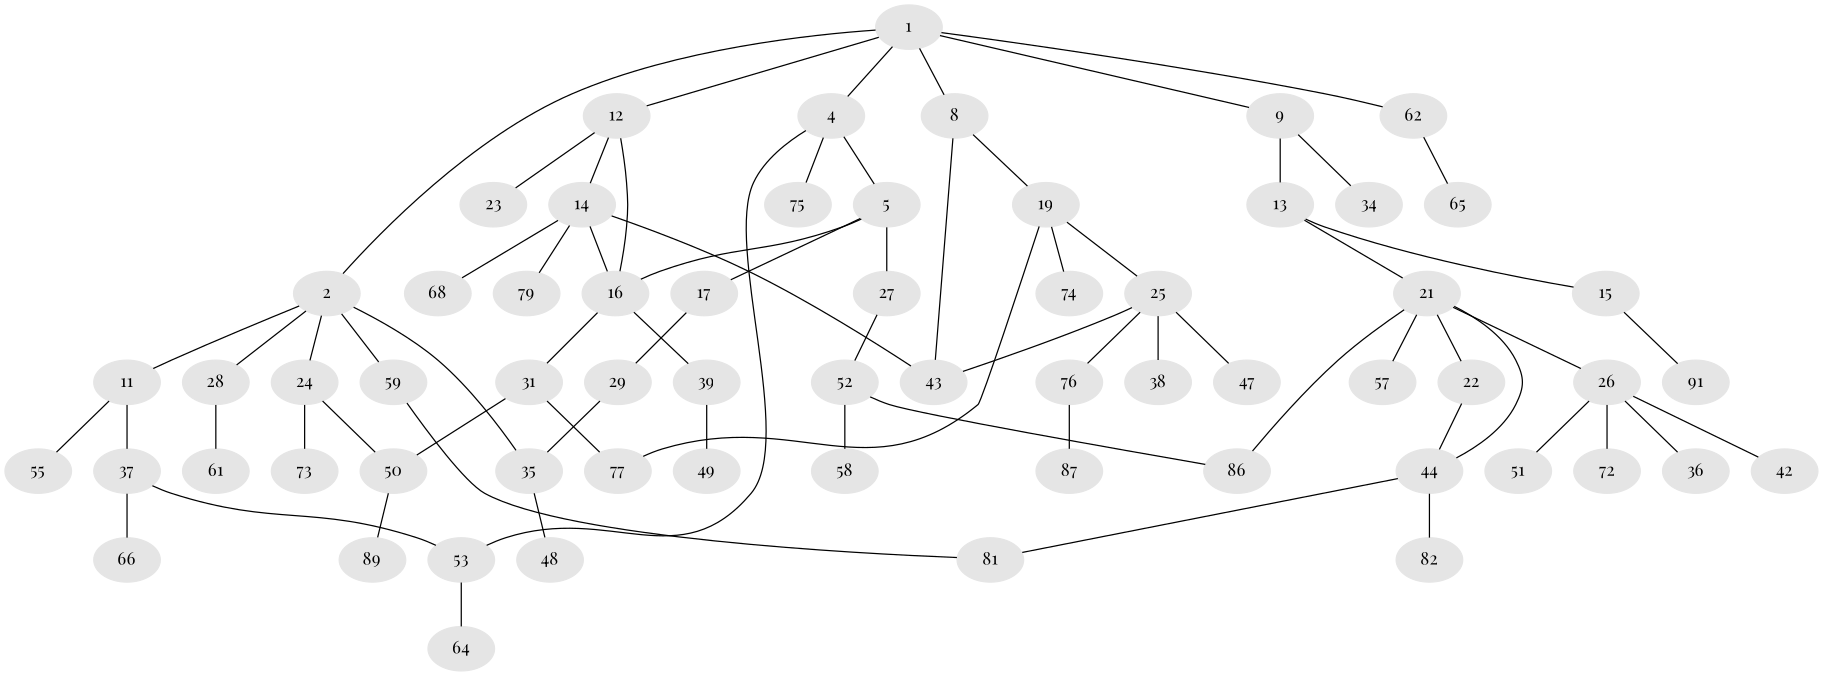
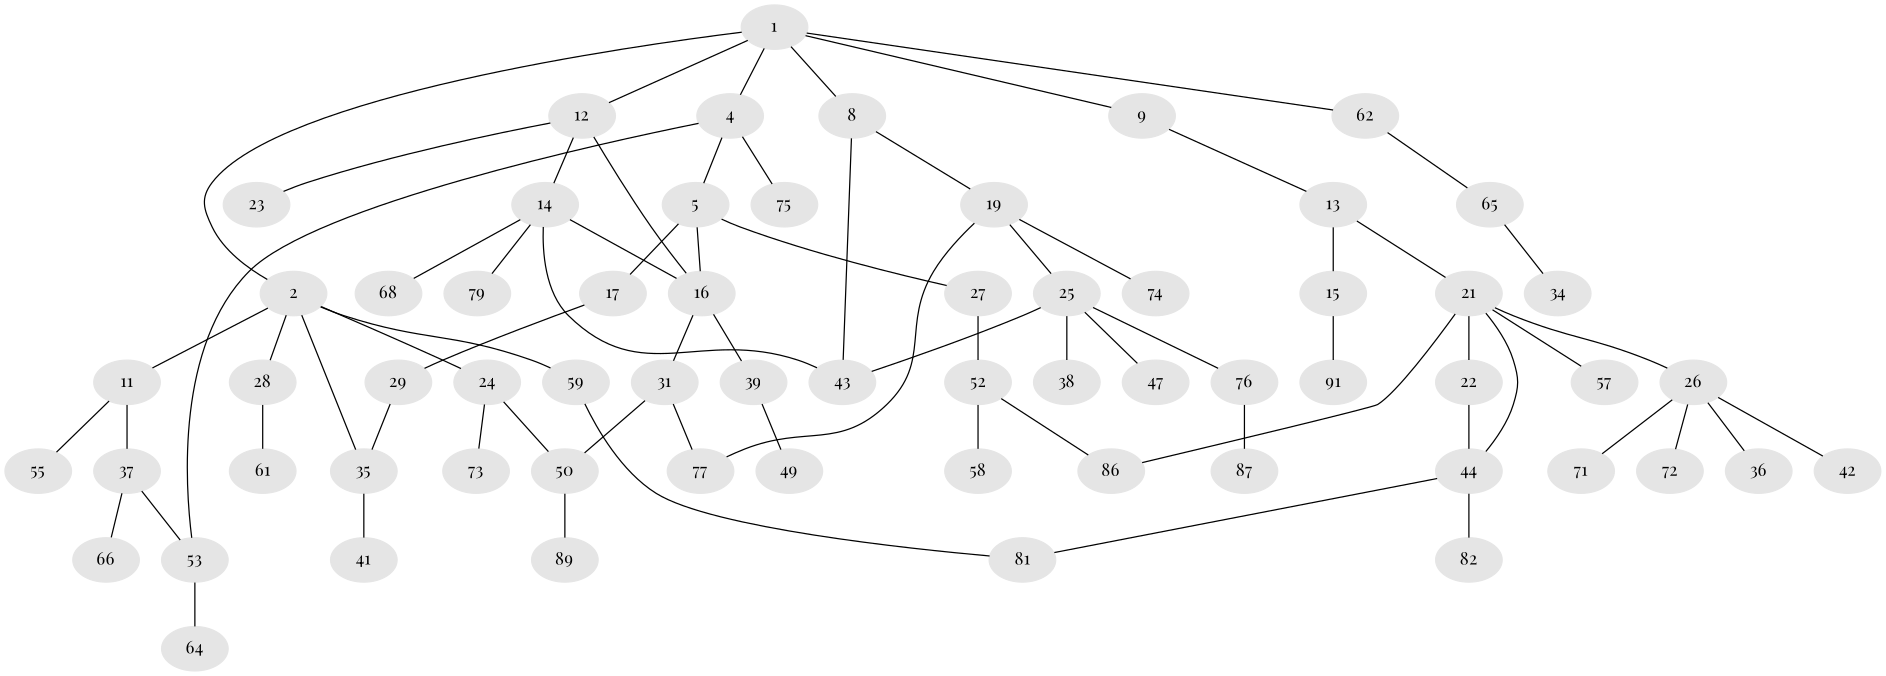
edge "9" -- "34": now "65" -- "34"
node "51": label "51" -> "71"
node "48": label "48" -> "41"
